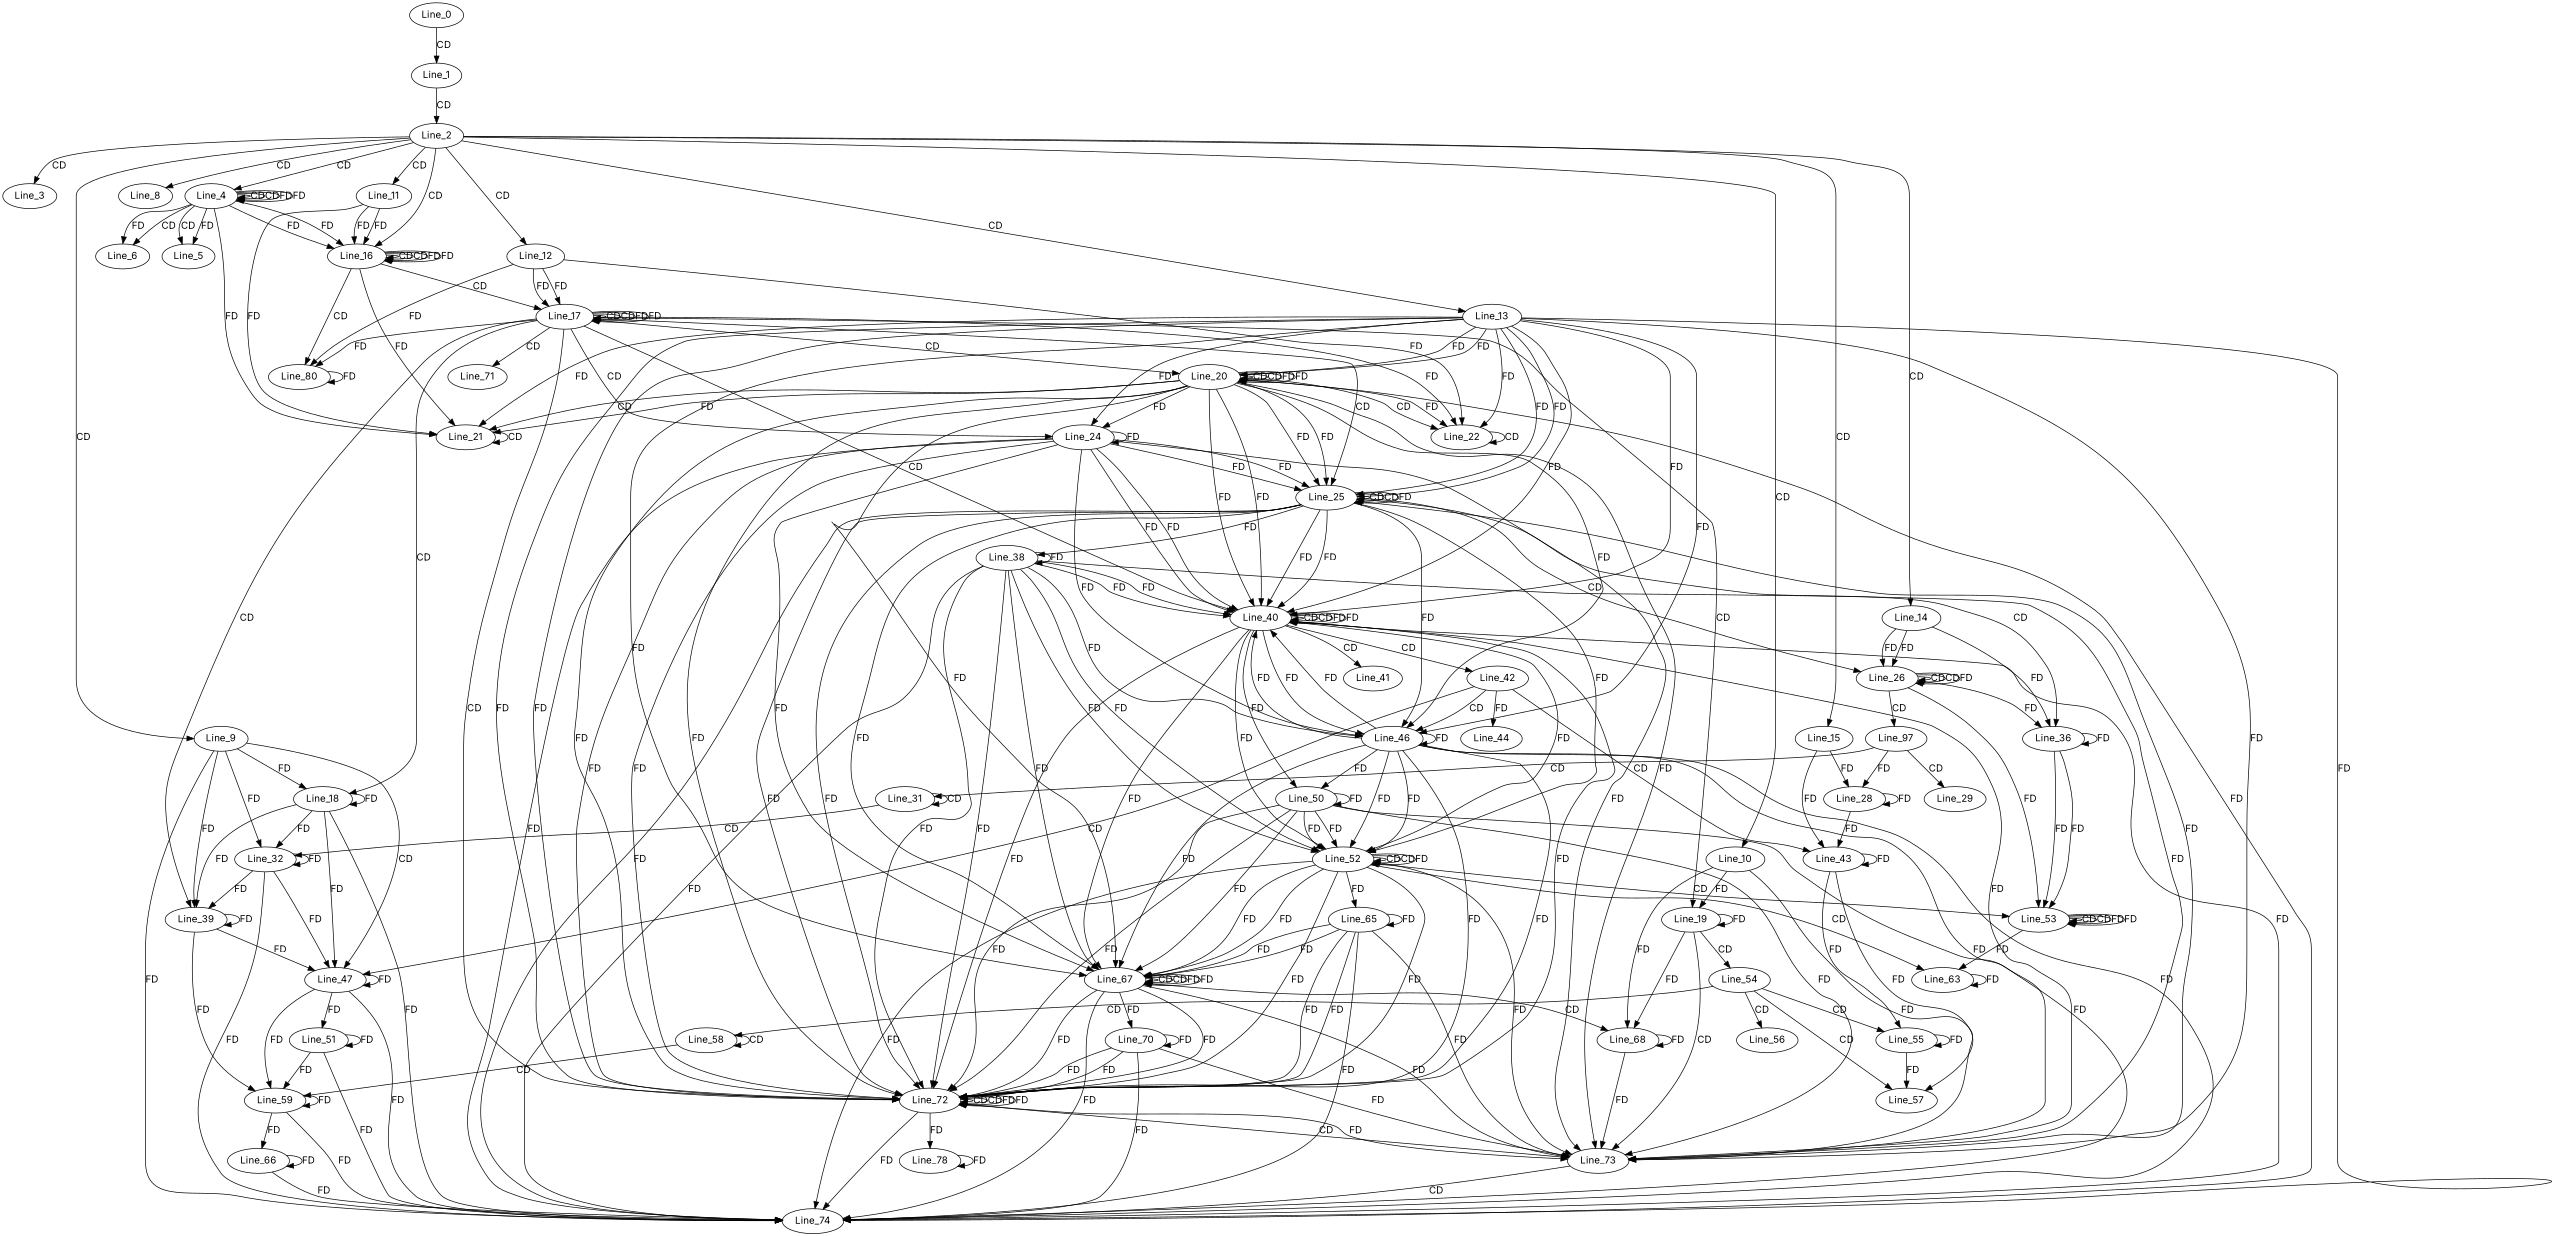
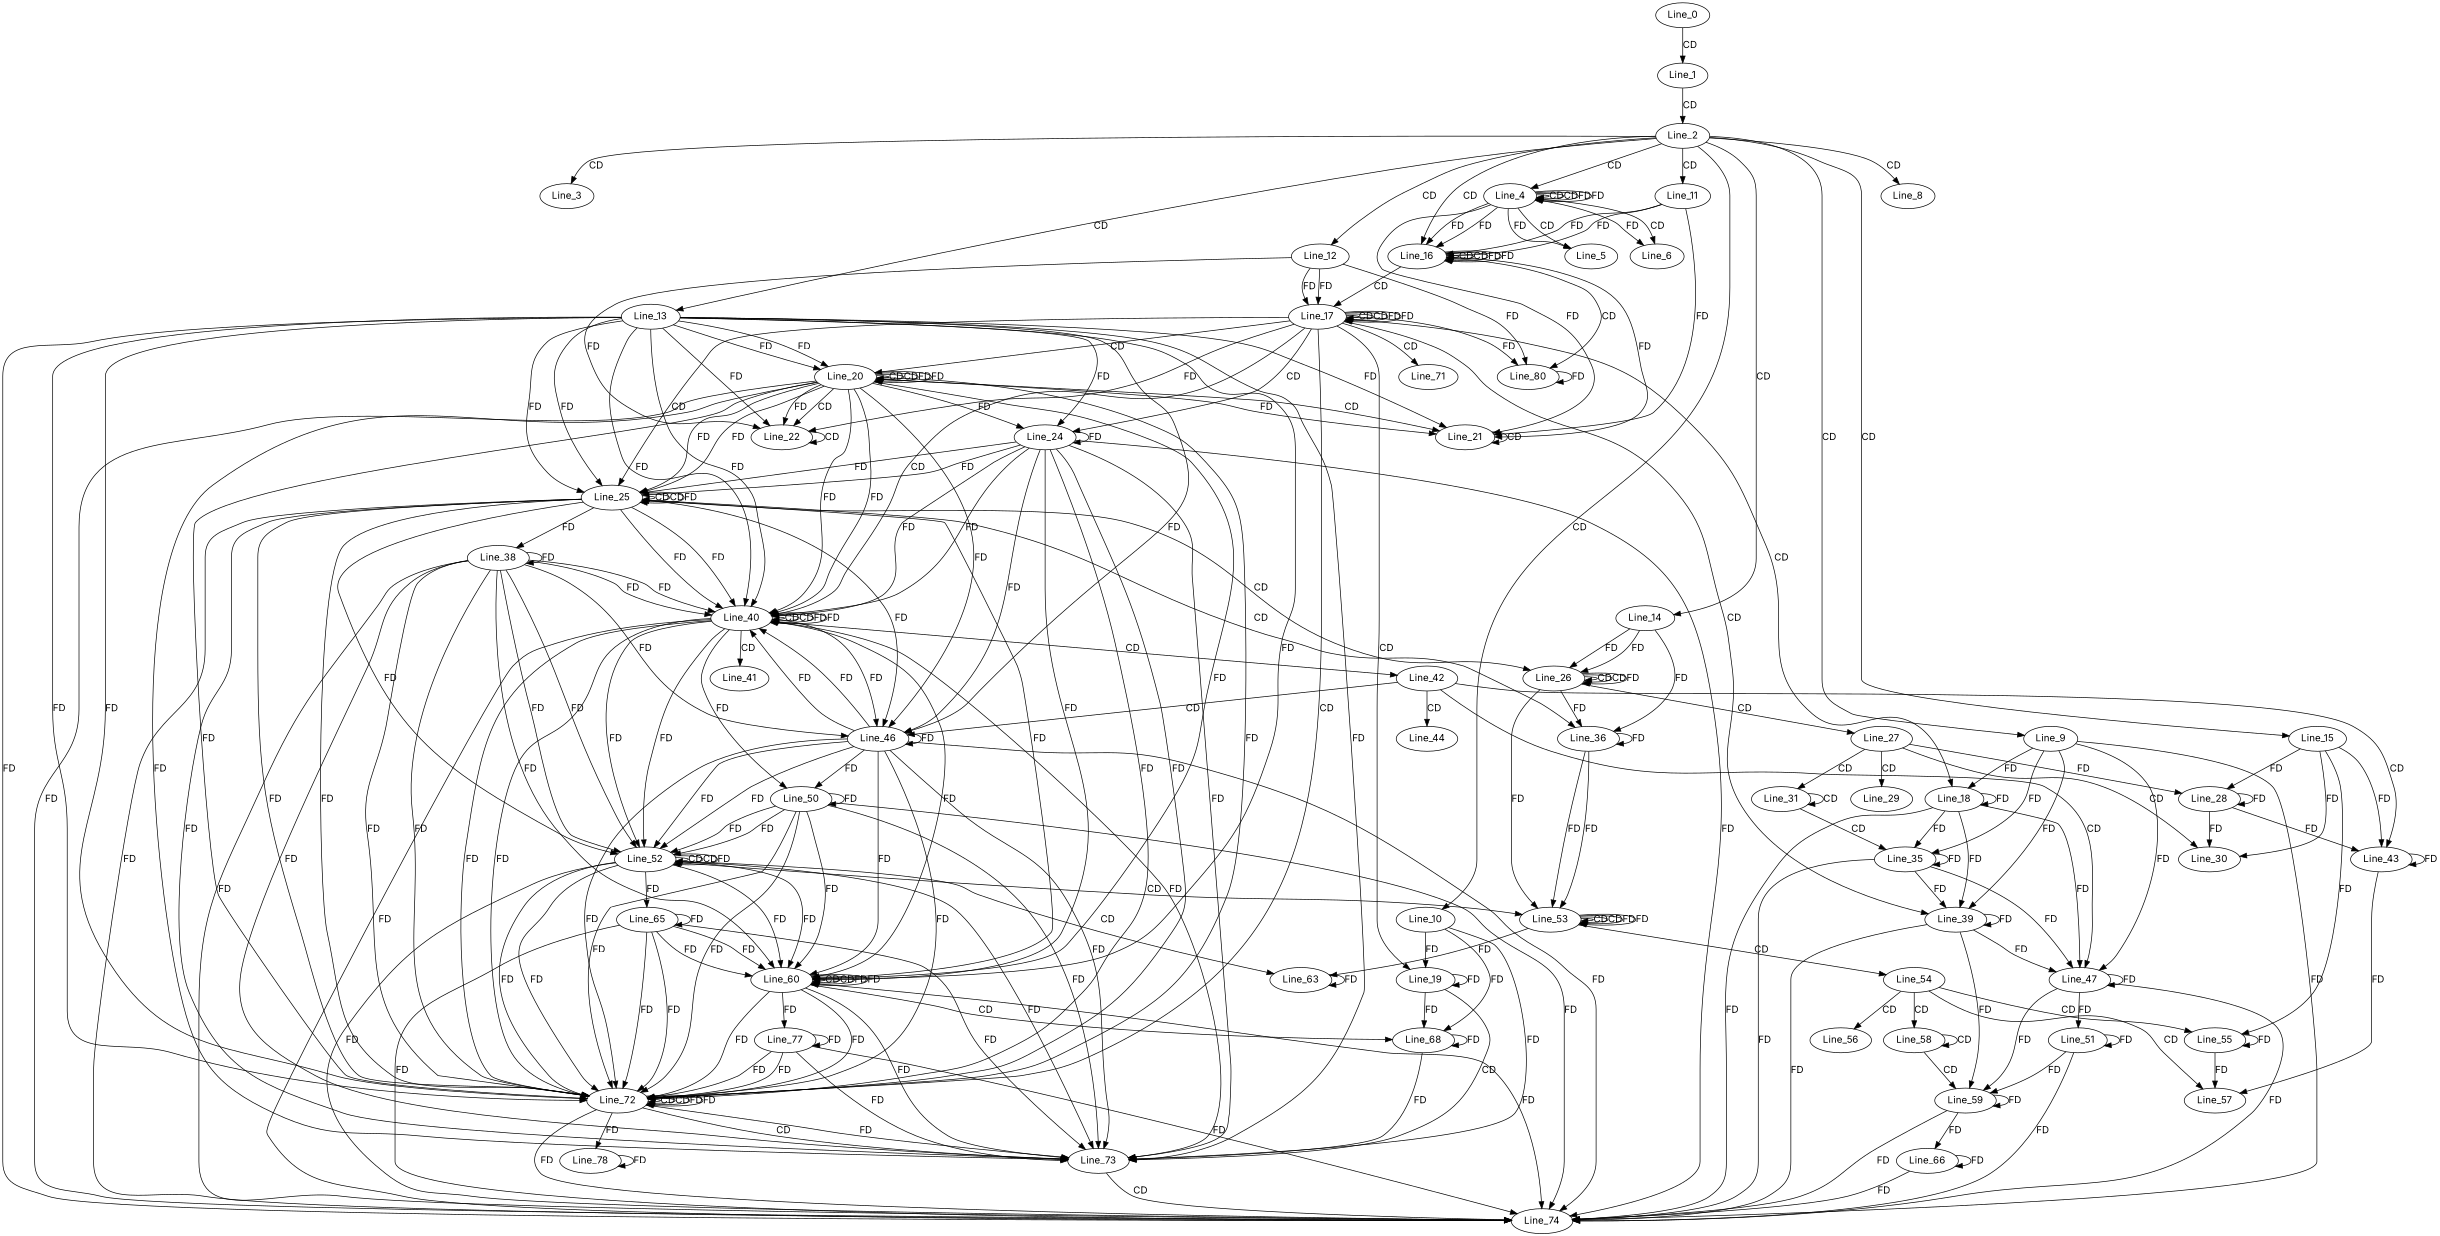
edge "Line_42" -> "Line_44": label "FD" -> "CD"
node "Line_97": label "Line_97" -> "Line_27"
node "Line_32": label "Line_32" -> "Line_35"
edge "Line_9" -> "Line_47": label "CD" -> "FD"
node "Line_30": added
edge "Line_19" -> "Line_54": now "Line_53" -> "Line_54"
edge "Line_43" -> "Line_55": now "Line_15" -> "Line_55"
node "Line_67": label "Line_67" -> "Line_60"
node "Line_70": label "Line_70" -> "Line_77"
edge "Line_39" -> "Line_74": added, label "FD"
